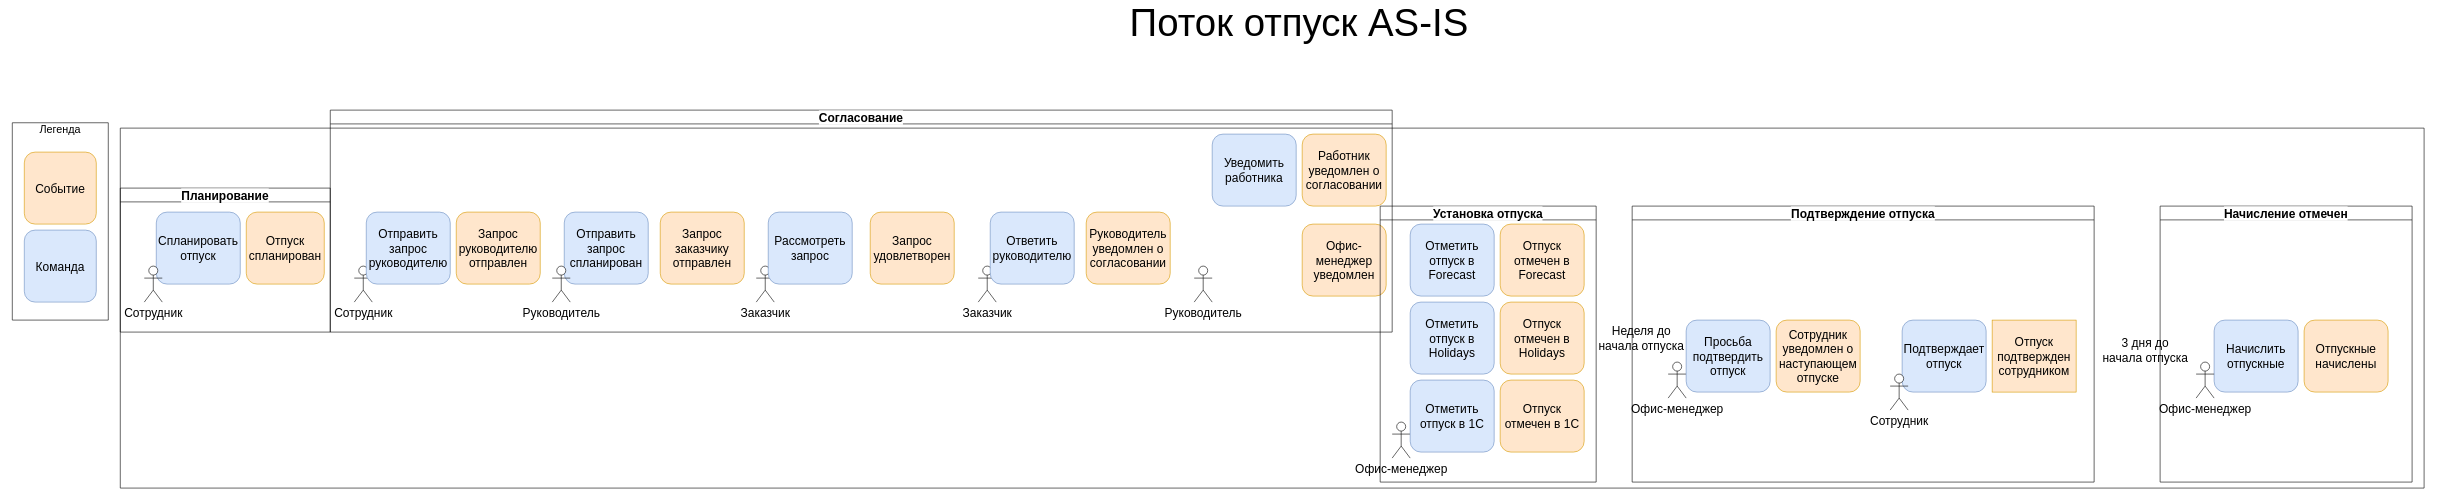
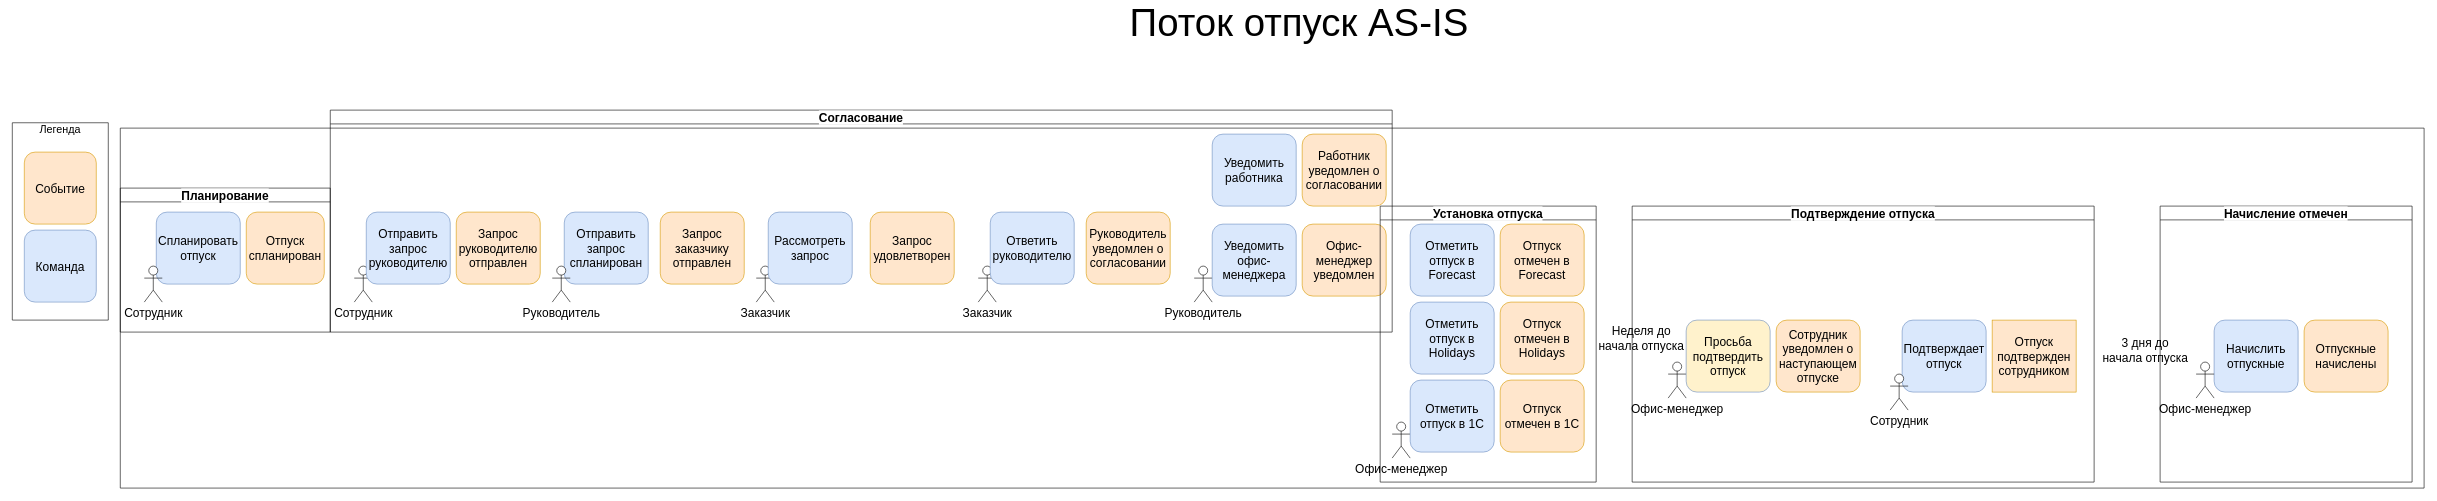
node "Уведомить офис-менеджера": added
node "Просьба подтвердить отпуск": fillcolor #dae8fc -> #fff2cc
